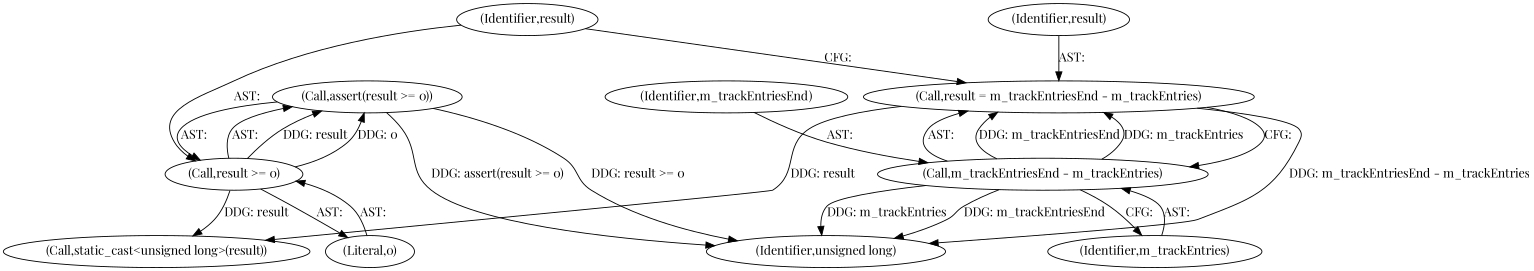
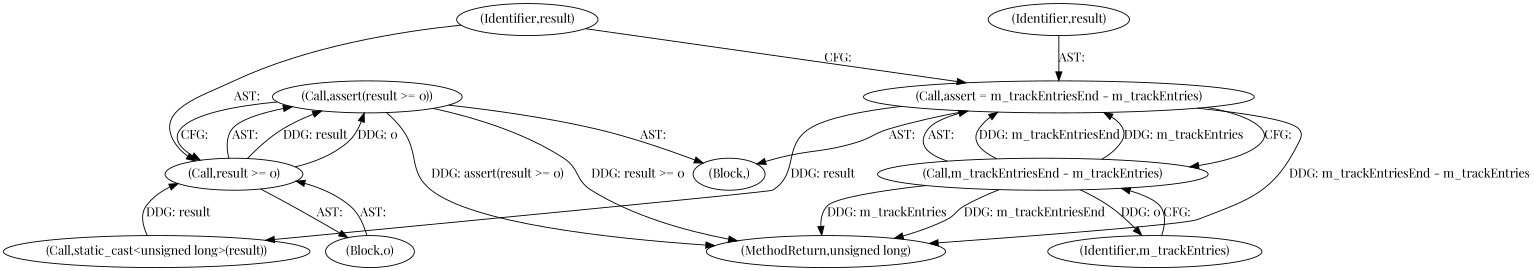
node "(Identifier,m_trackEntriesEnd)": removed
node "(Call,result = m_trackEntriesEnd - m_trackEntries)": label "(Call,result = m_trackEntriesEnd - m_trackEntries)" -> "(Call,assert = m_trackEntriesEnd - m_trackEntries)"
edge "(Call,assert(result >= 0))" -> "(Call,result >= 0)": label "AST: " -> "CFG: "
node "(Block,)": added
edge "(Call,m_trackEntriesEnd - m_trackEntries)" -> "(Identifier,m_trackEntries)": label "CFG: " -> "DDG: 0"
edge "(Identifier,m_trackEntries)" -> "(Call,m_trackEntriesEnd - m_trackEntries)": label "AST: " -> "CFG: "
edge "(Call,result >= 0)" -> "(Call,static_cast<unsigned long>(result))": reversed
node "(Literal,0)": label "(Literal,0)" -> "(Block,0)"
node "(Identifier,unsigned long)": label "(Identifier,unsigned long)" -> "(MethodReturn,unsigned long)"
